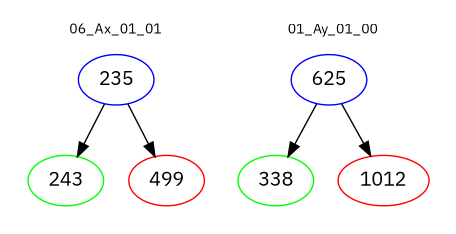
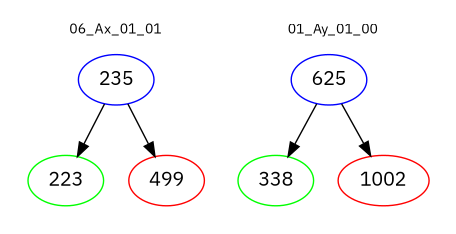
node "243": label "243" -> "223"
node "1012": label "1012" -> "1002"
